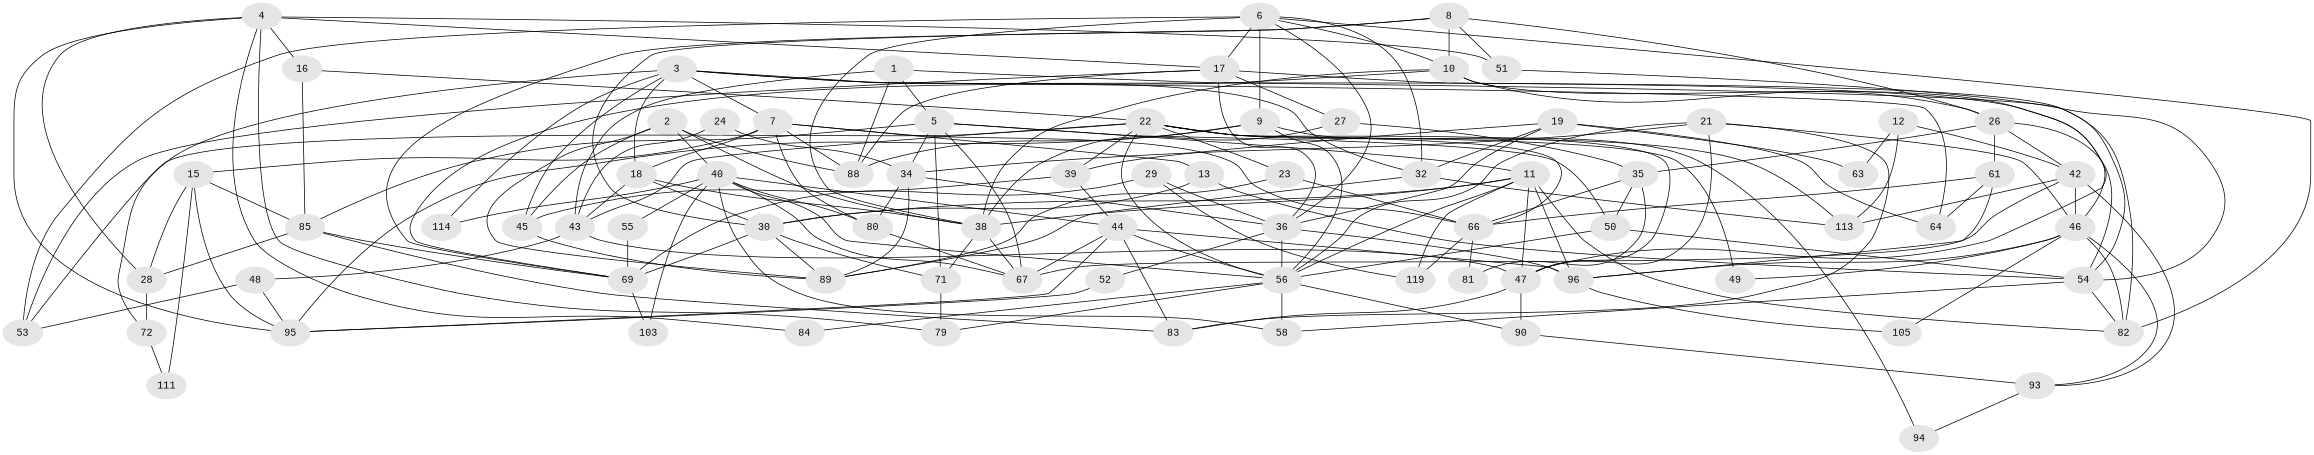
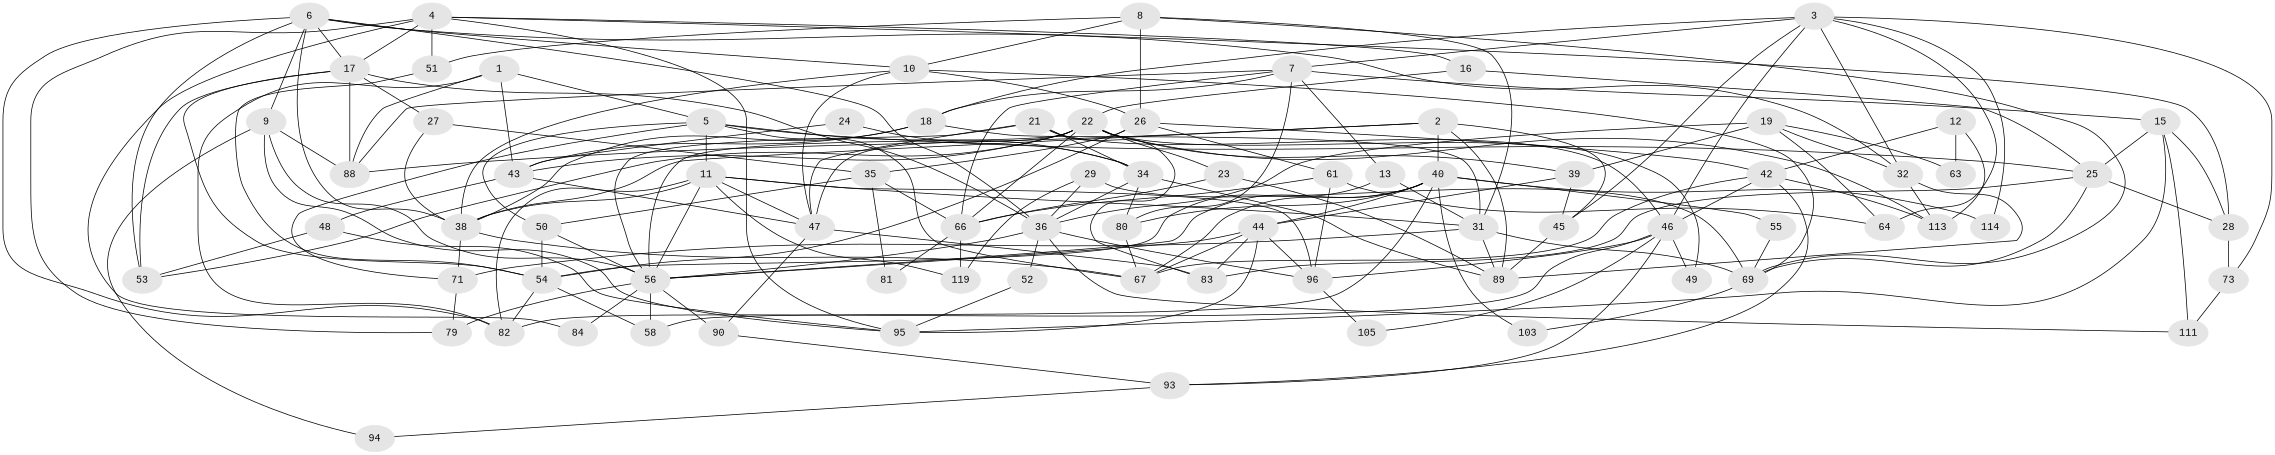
node "85": label "85" -> "25"
node "30": label "30" -> "31"
edge "36" -- "111": added
node "72": label "72" -> "73"
